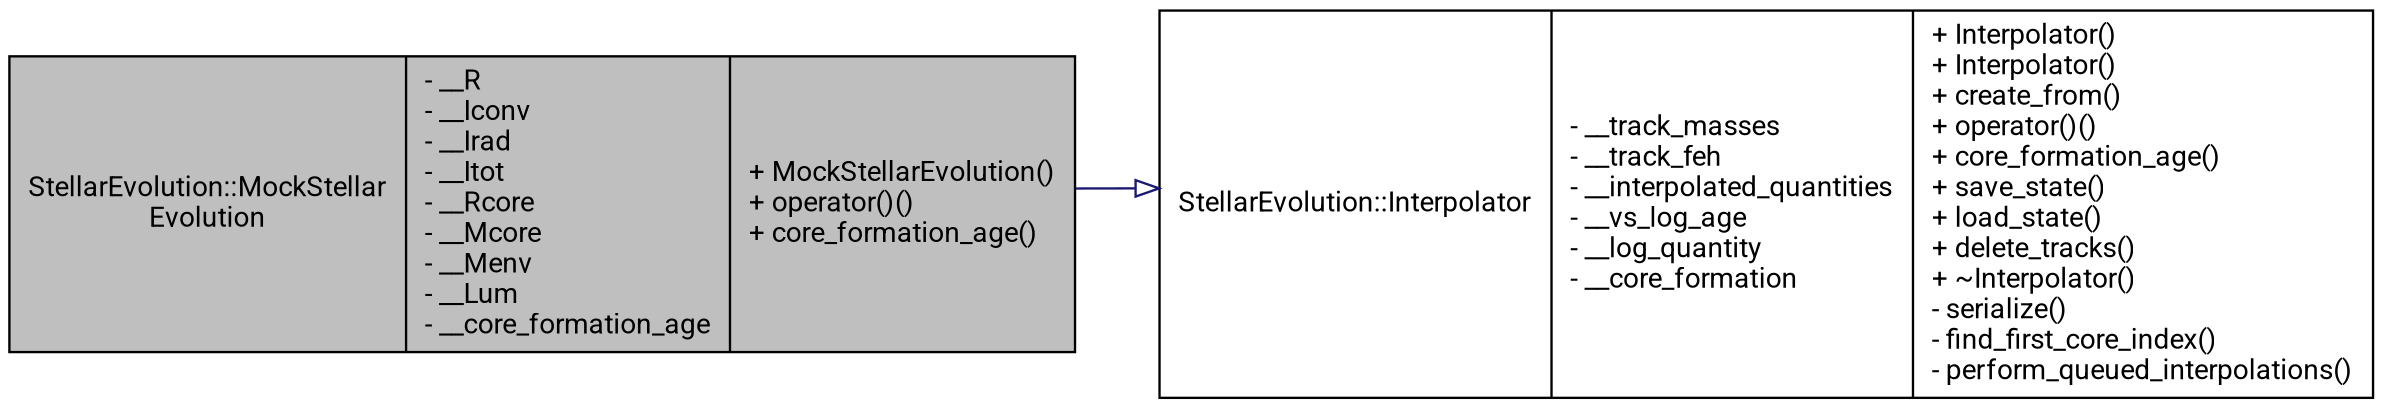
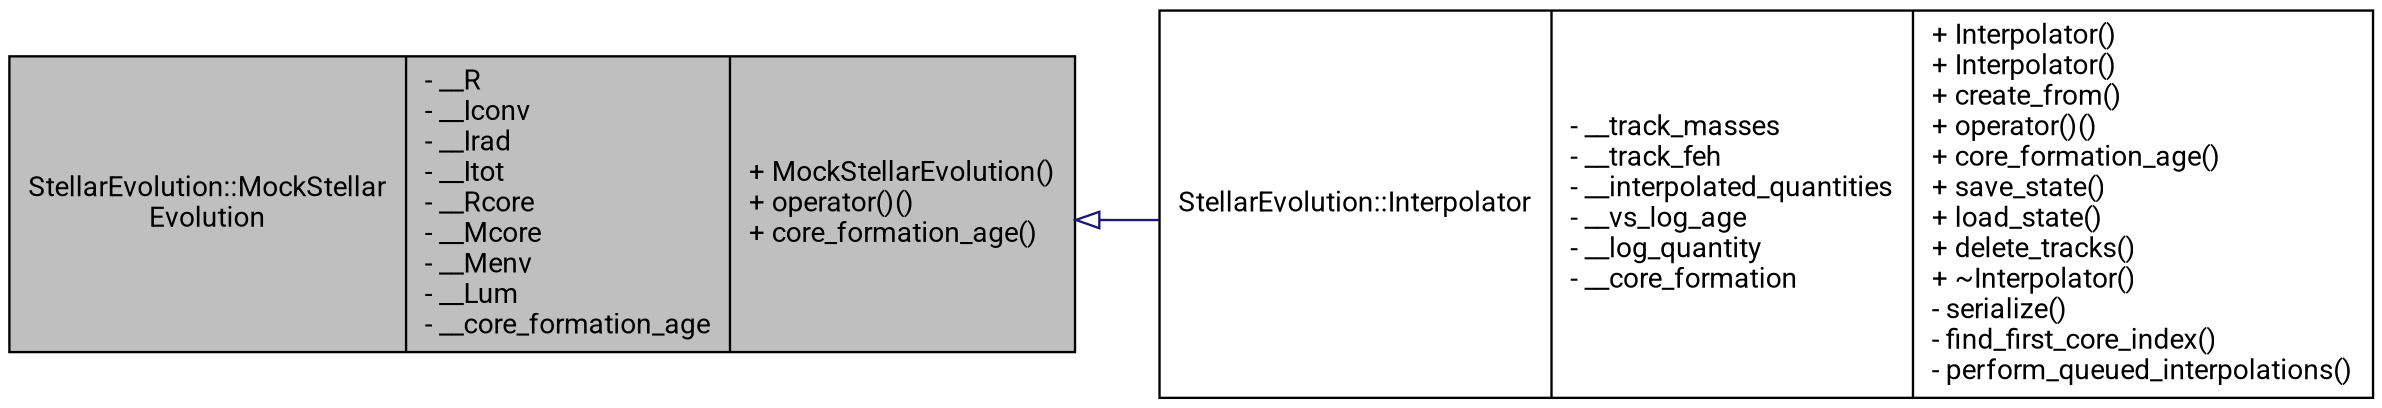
edge "StellarEvolution::MockStellar" -> "StellarEvolution::Interpolator": reversed
